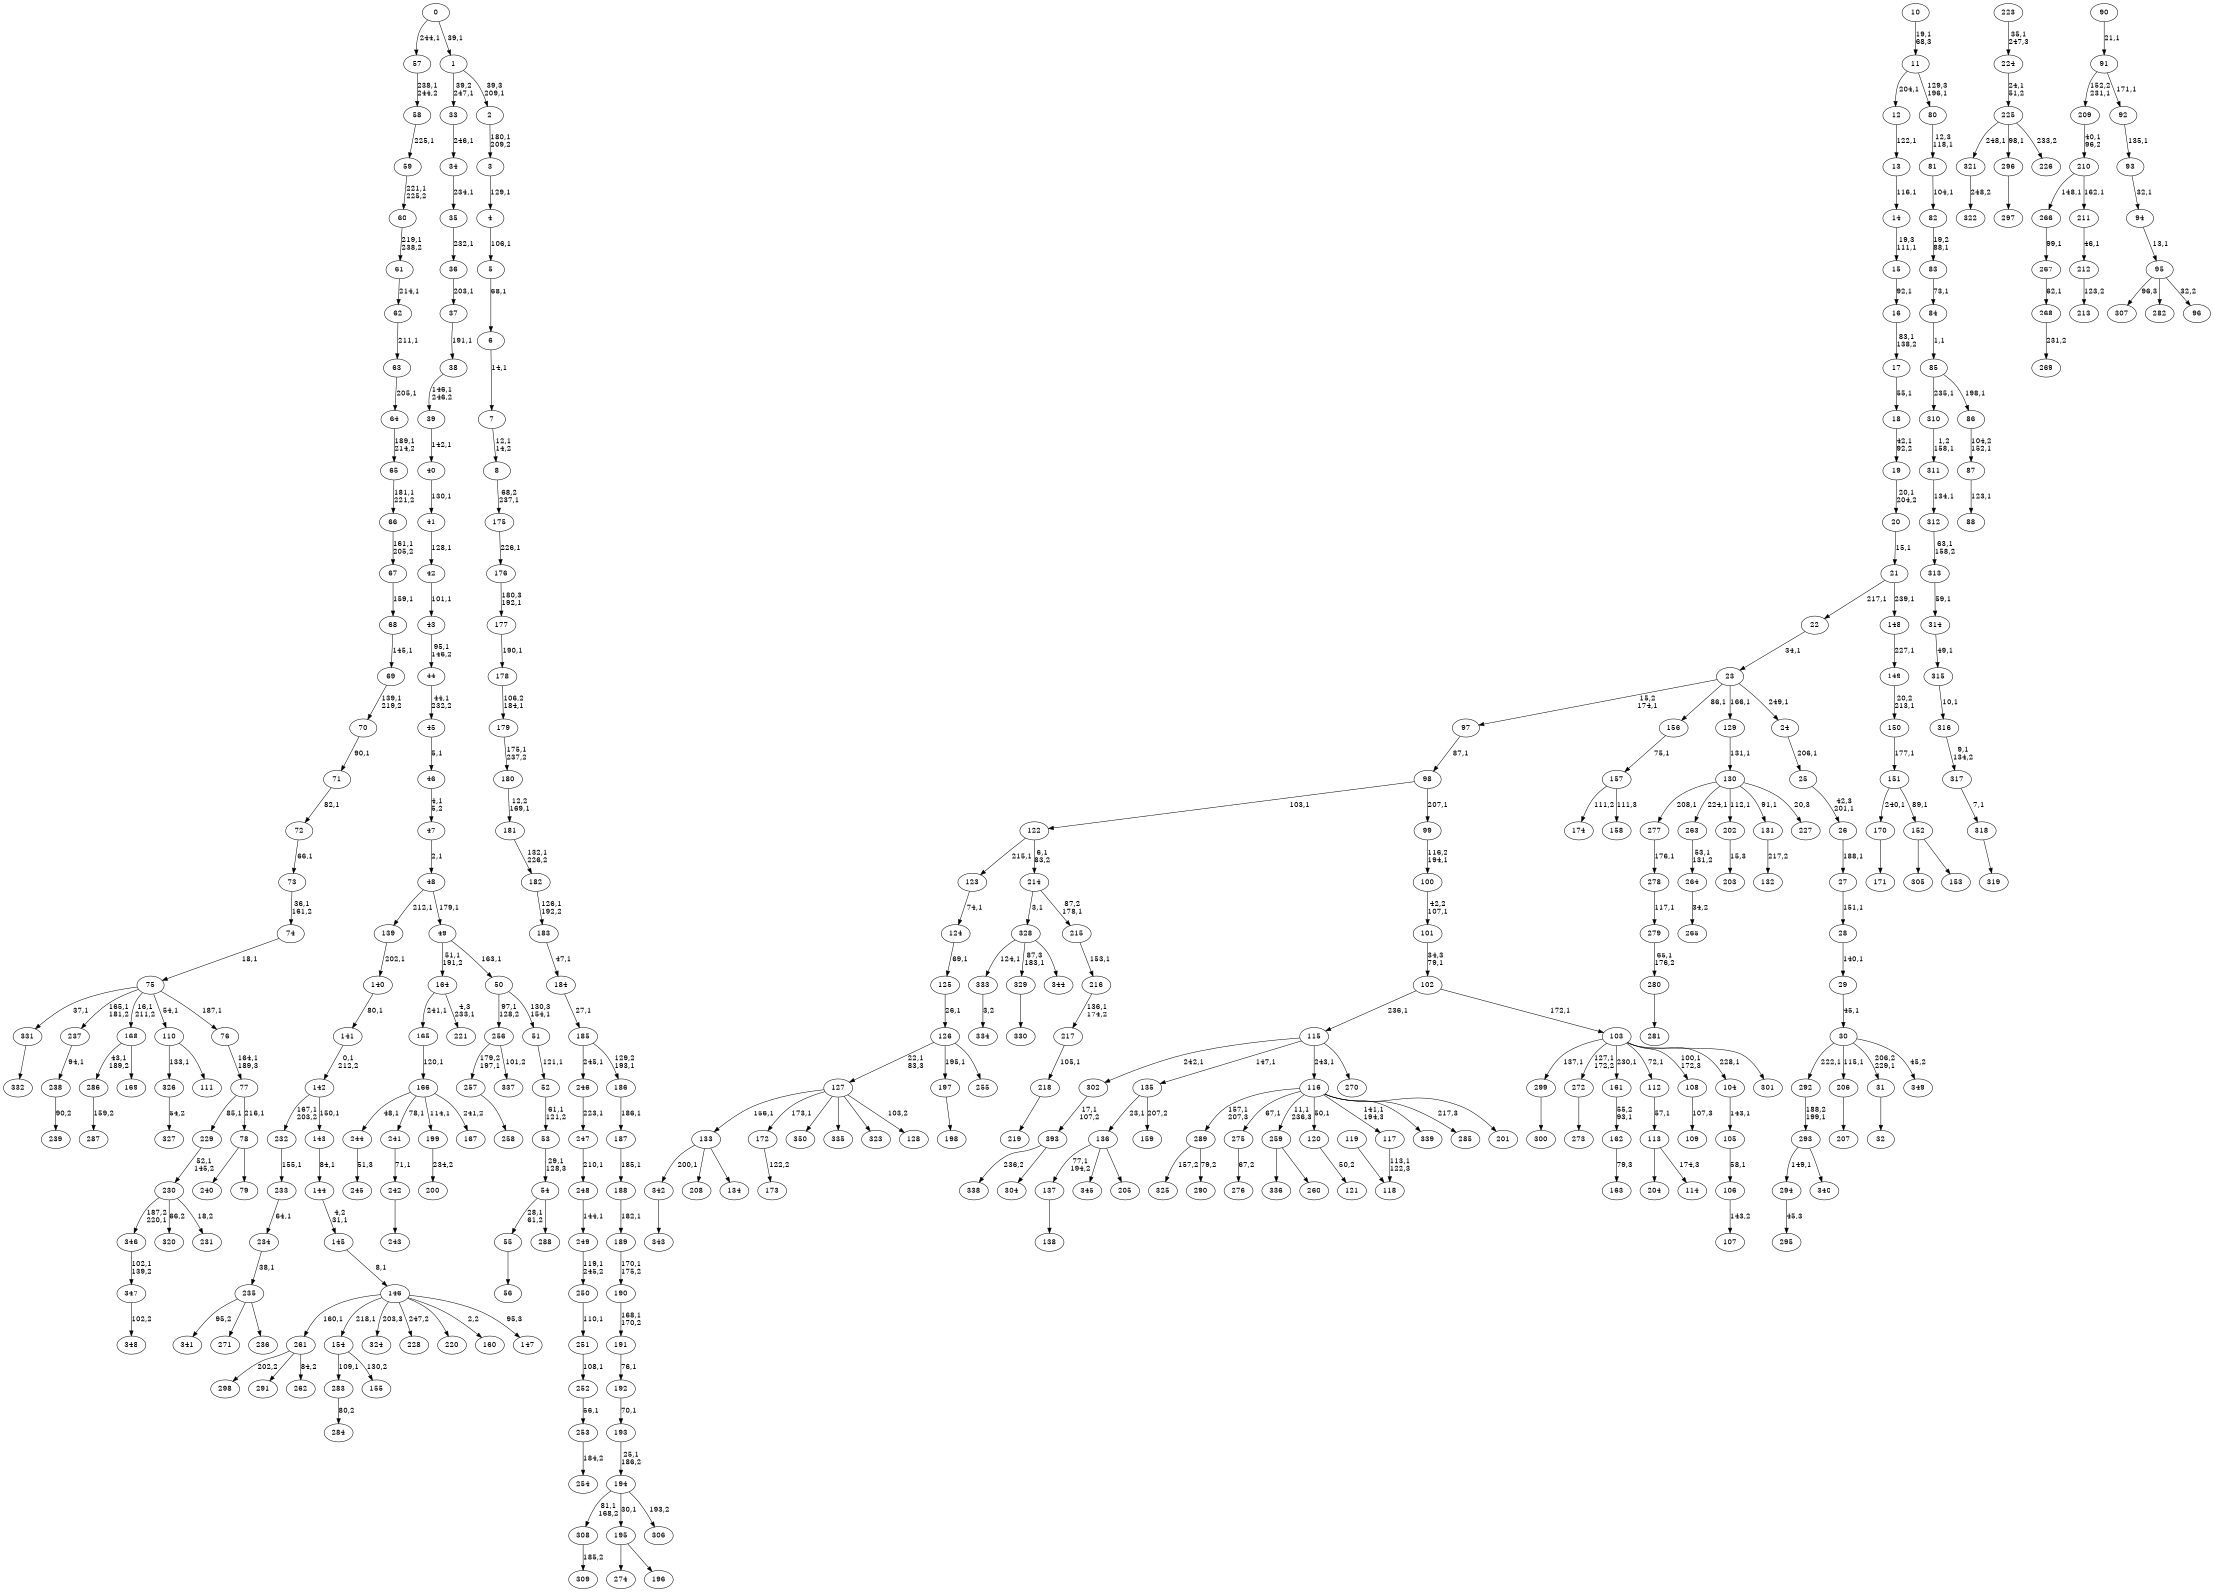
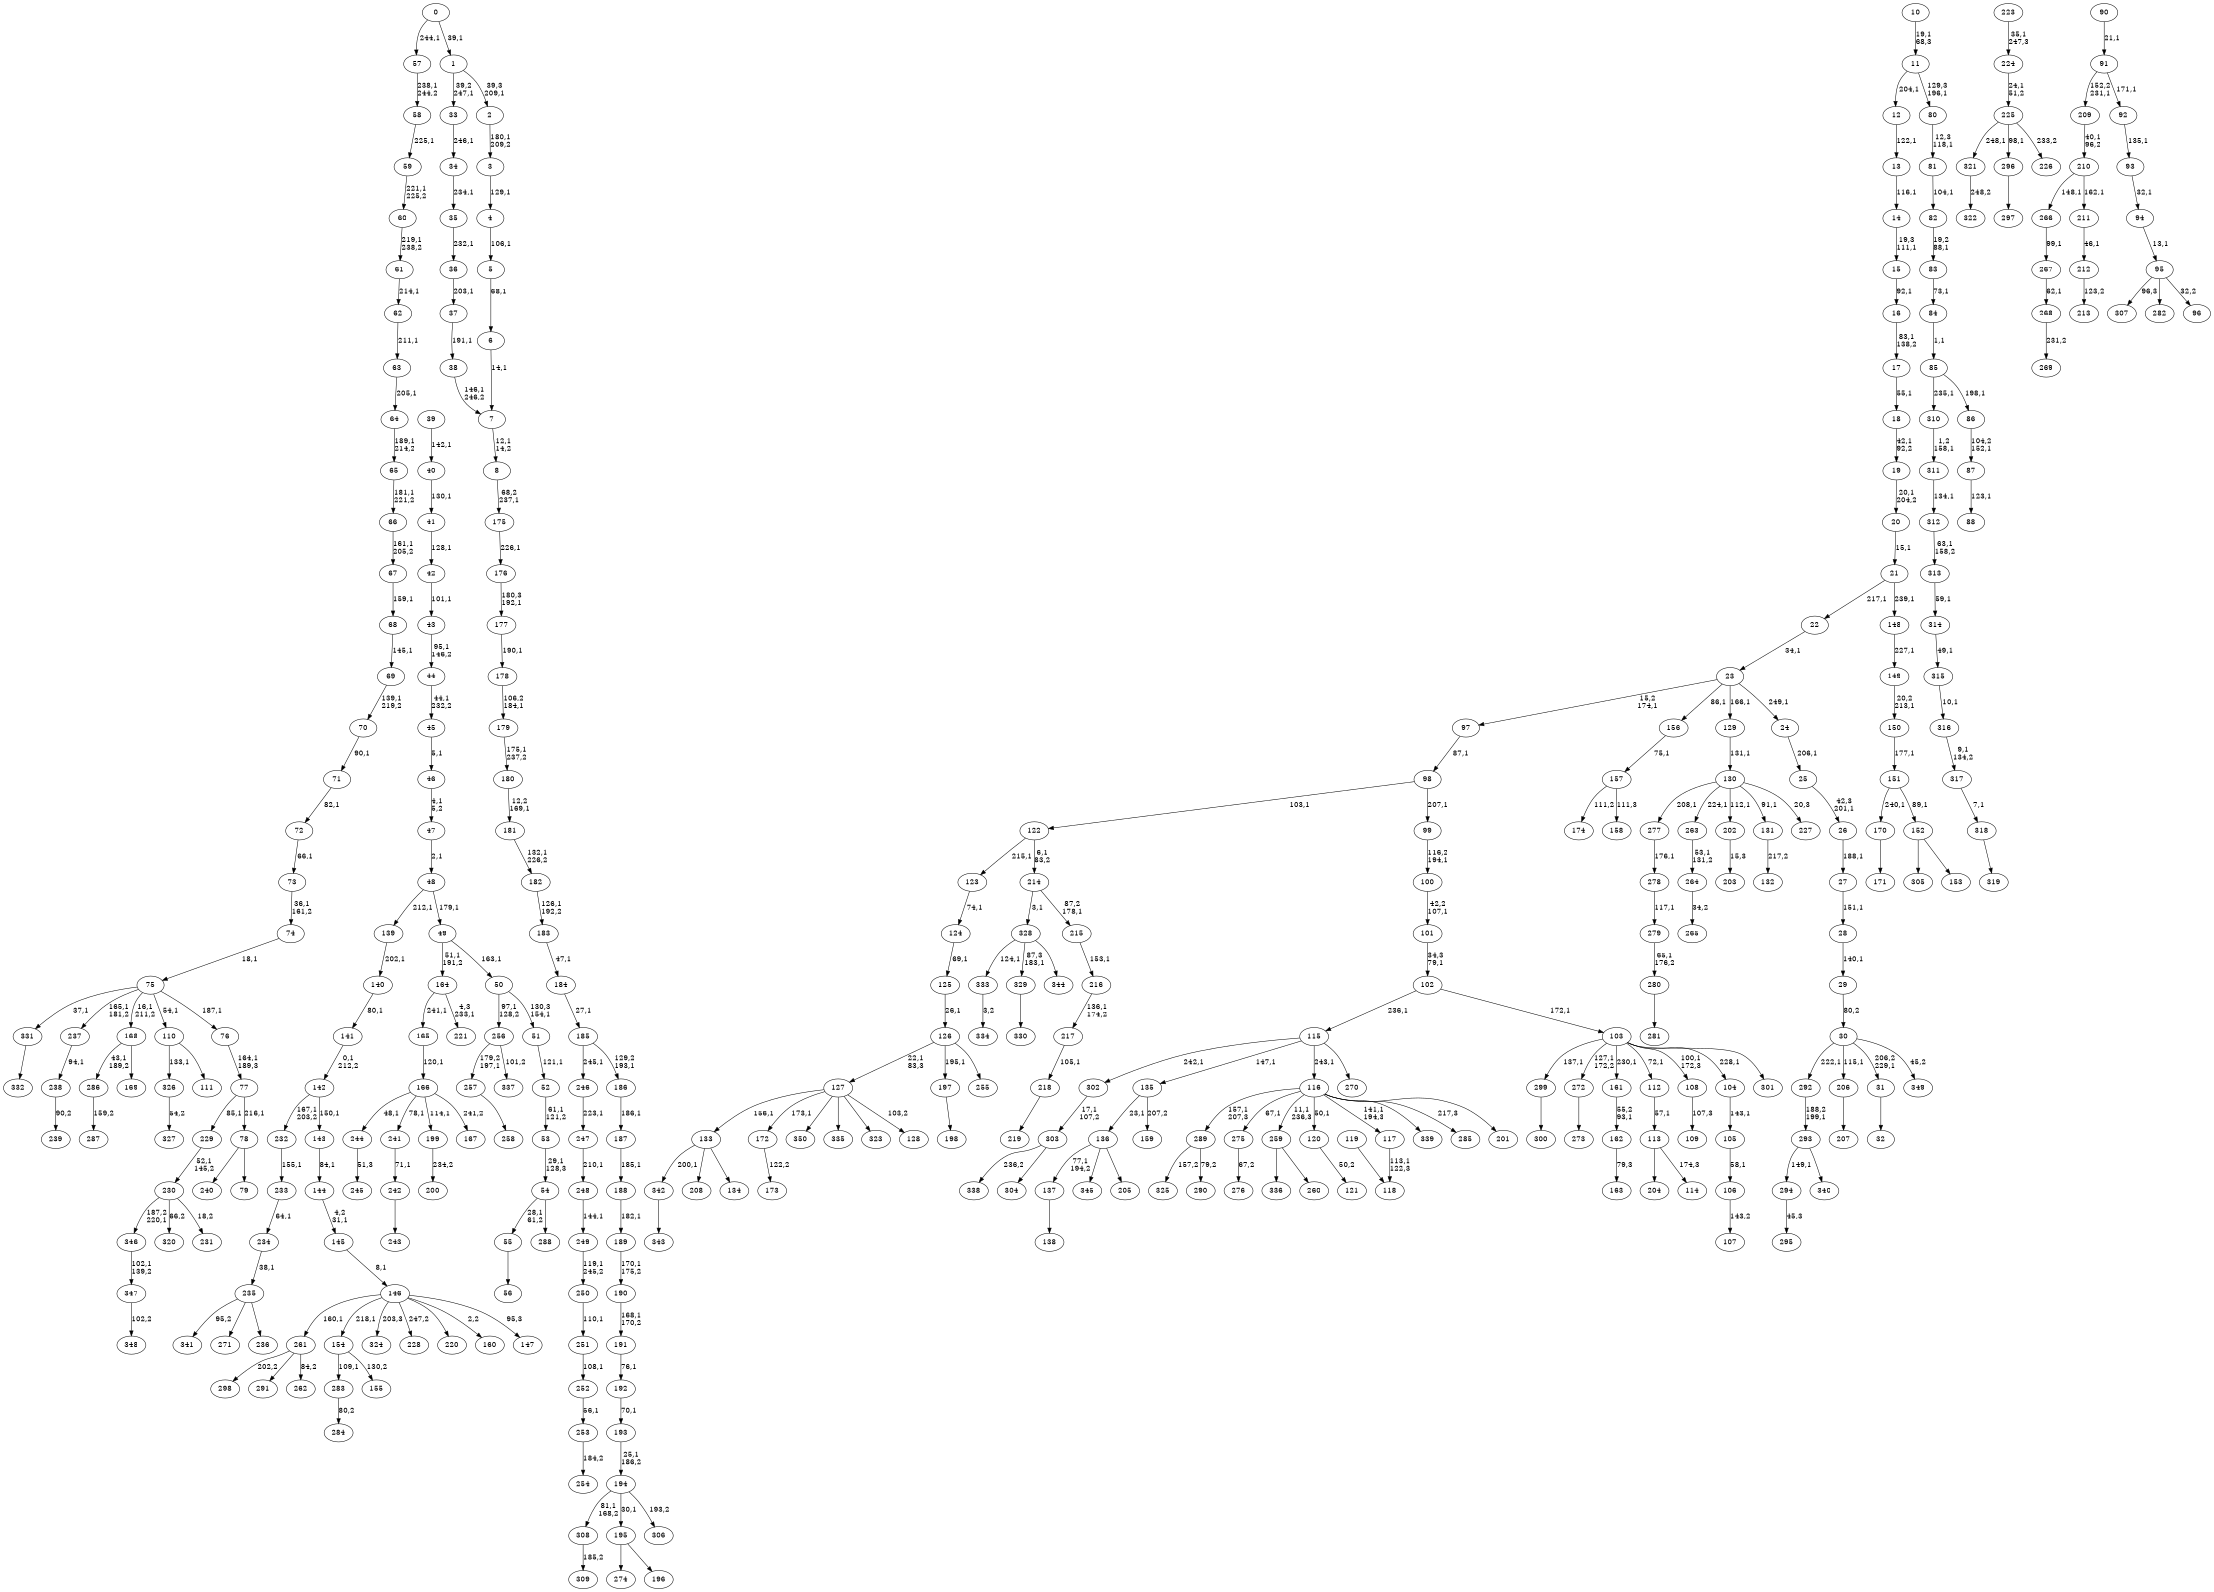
edge "38" -> "39": now "38" -> "7"
edge "29" -> "30": label "45,1" -> "80,2"
node "393": label "393" -> "303"
